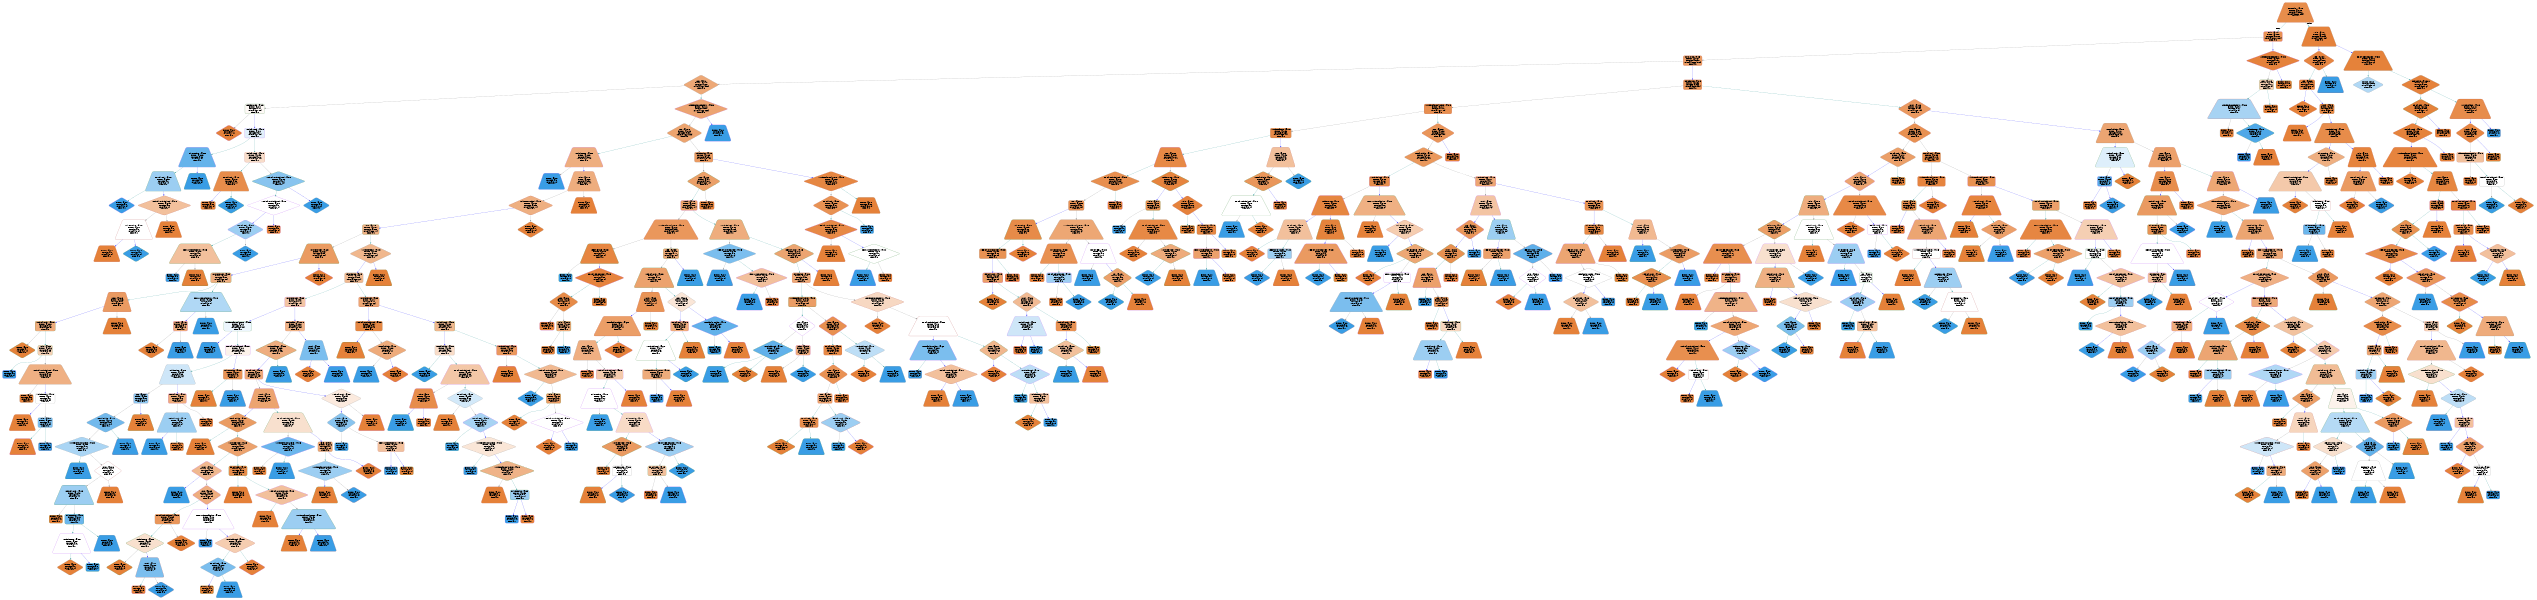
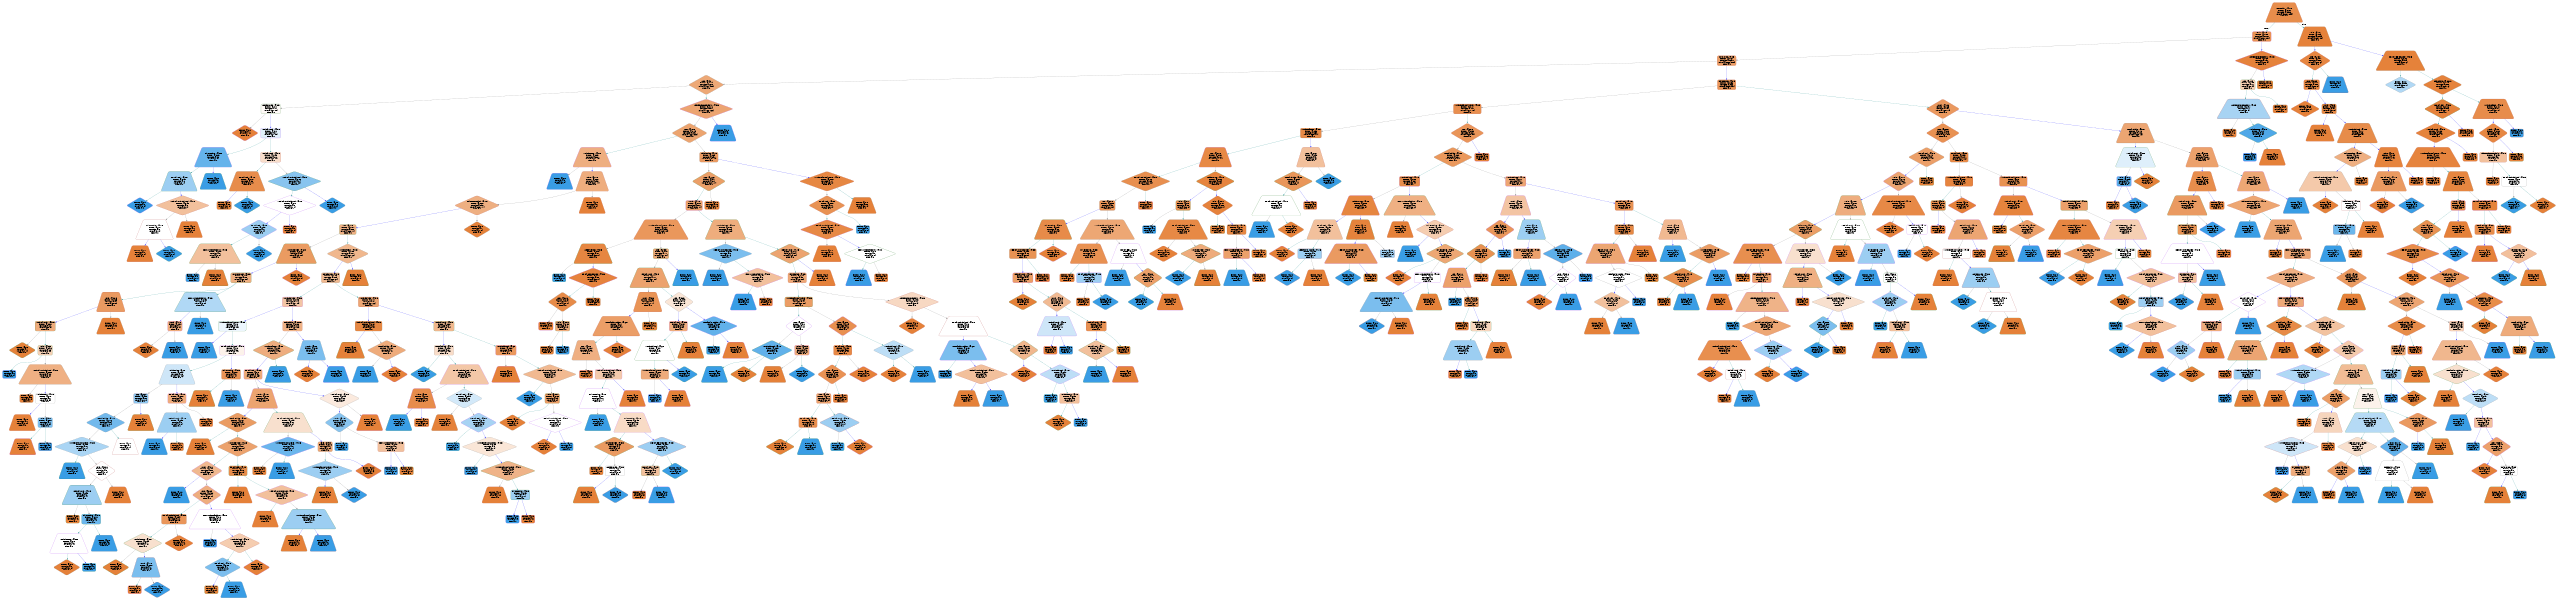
node "entropy = 0.0 samples = 46 value = [46, 0] class = 0": shape diamond -> box
node "entropy = 0.0 samples = 41 value = [41, 0] class = 0": shape trapezium -> box
node "entropy = 0.0 samples = 73 value = [73, 0] class = 0": fillcolor #e58139 -> #9ccef2
node "entropy = 0.0 samples = 27 value = [27, 0] class = 0": added
node "entropy = 0.0 samples = 7 value = [0, 7] class = 1": fillcolor #399de5 -> #ffffff
